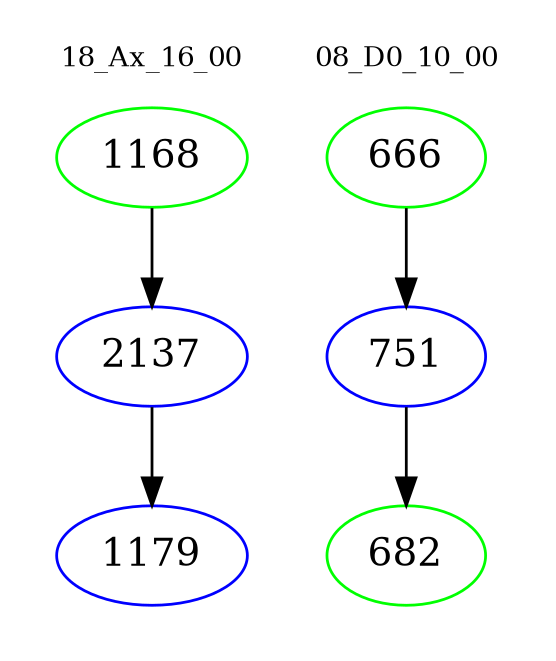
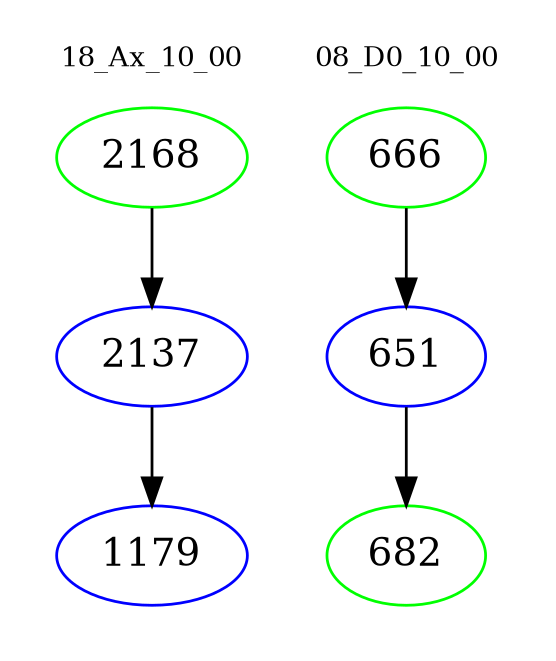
cluster "18_Ax_16_00": label "18_Ax_16_00" -> "18_Ax_10_00"
node "1168": label "1168" -> "2168"
node "751": label "751" -> "651"
